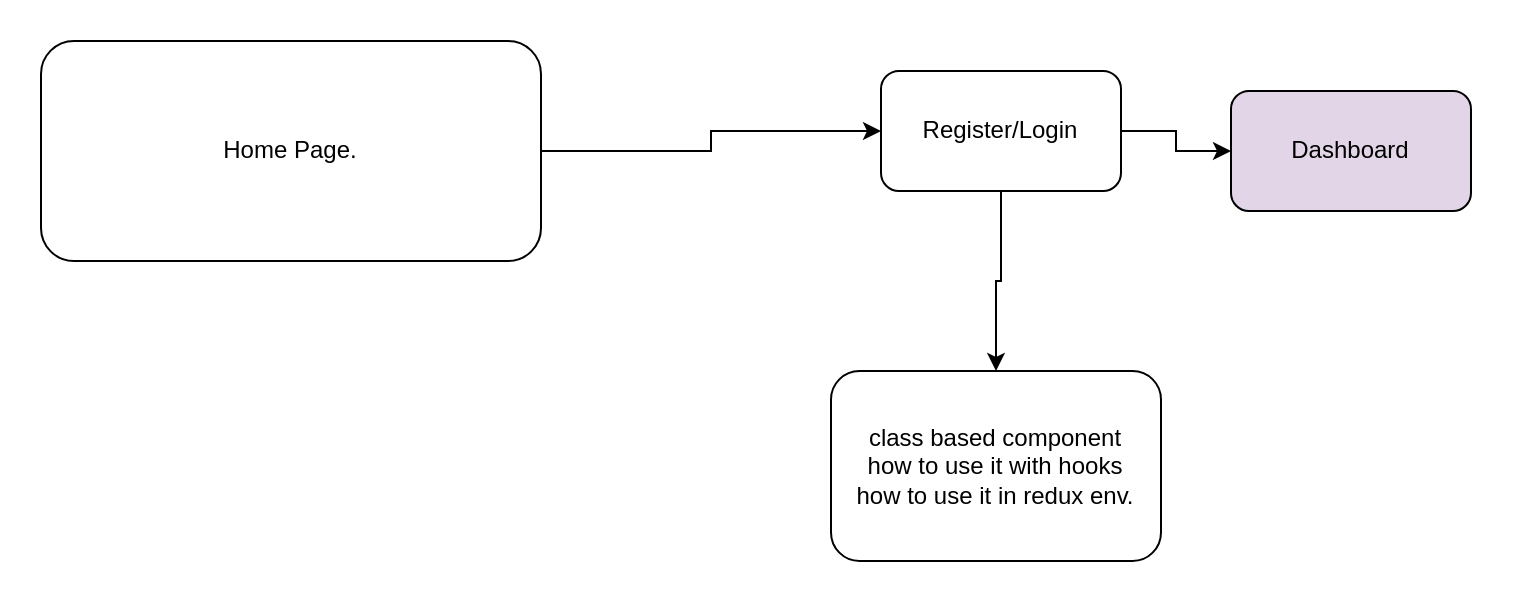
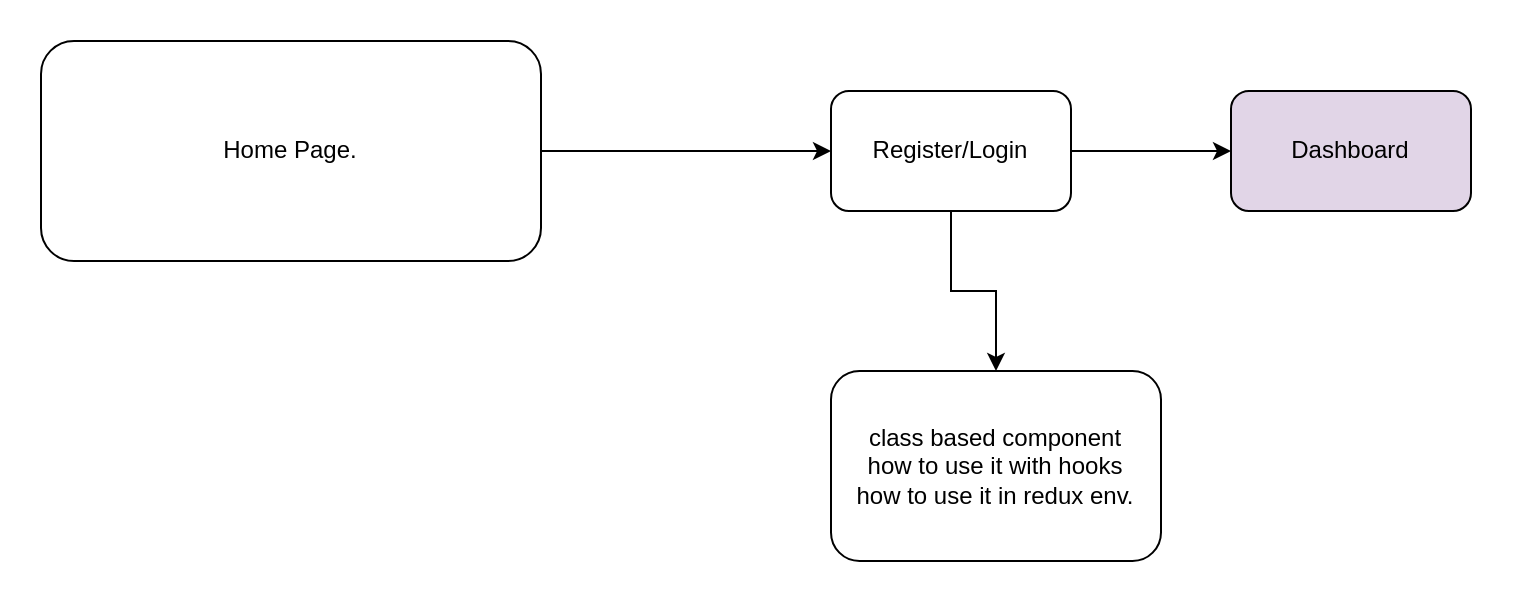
node "Register/Login": moved (1001, 131) -> (951, 151)
